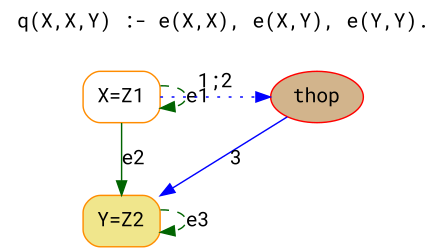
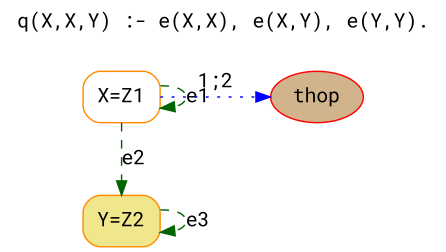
edge "X=Z1" -> "Y=Z2": style solid -> dashed
edge "thop" -> "Y=Z2": removed, label "3"
